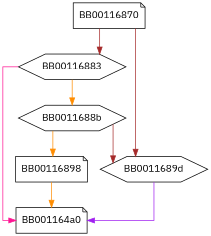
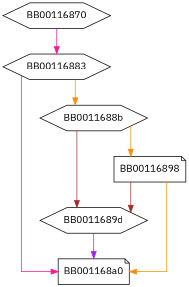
node "BB00116870": shape note -> hexagon
edge "BB00116870" -> "BB00116883": color brown -> deeppink
edge "BB00116870" -> "BB0011689d": now "BB00116898" -> "BB0011689d"
node "BB001164a0": label "BB001164a0" -> "BB001168a0"
